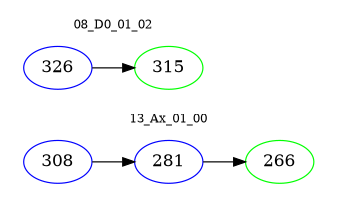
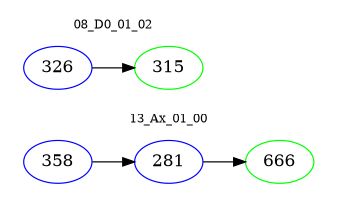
node "308": label "308" -> "358"
node "266": label "266" -> "666"
